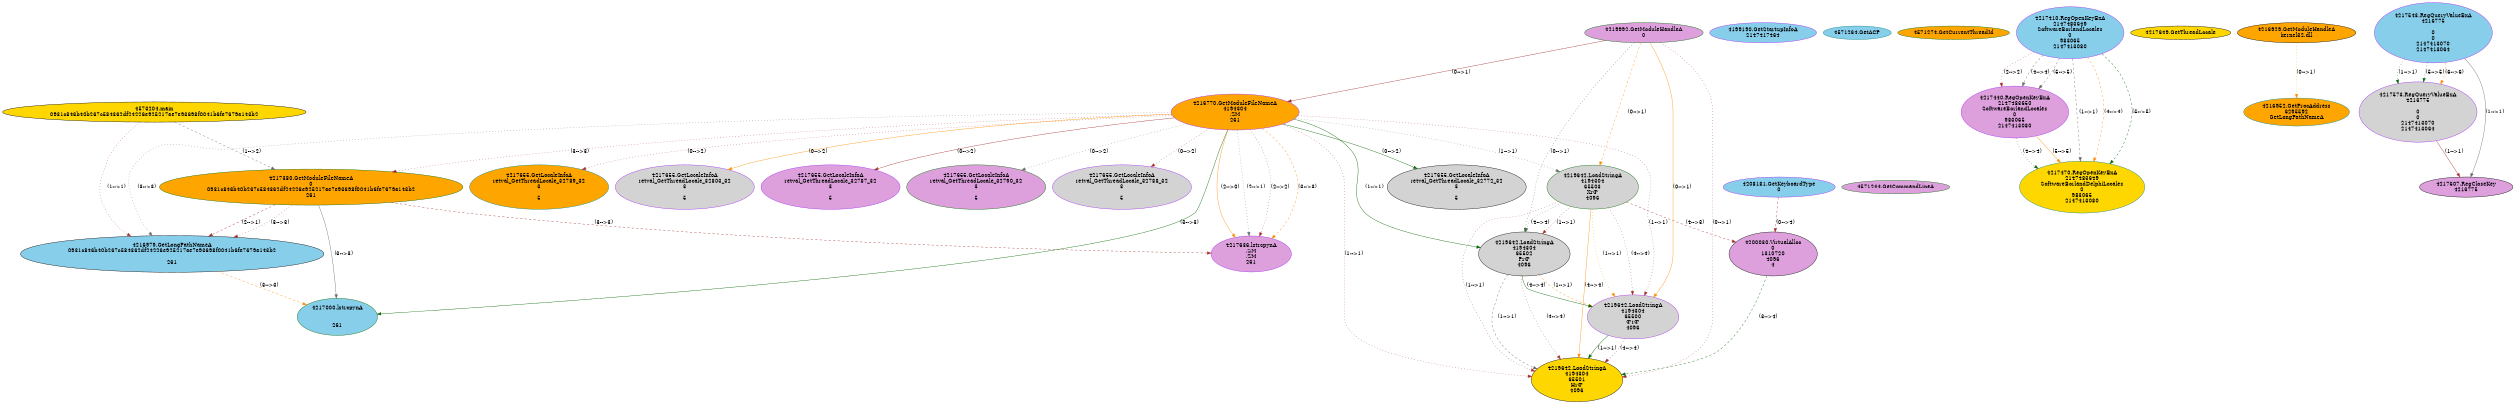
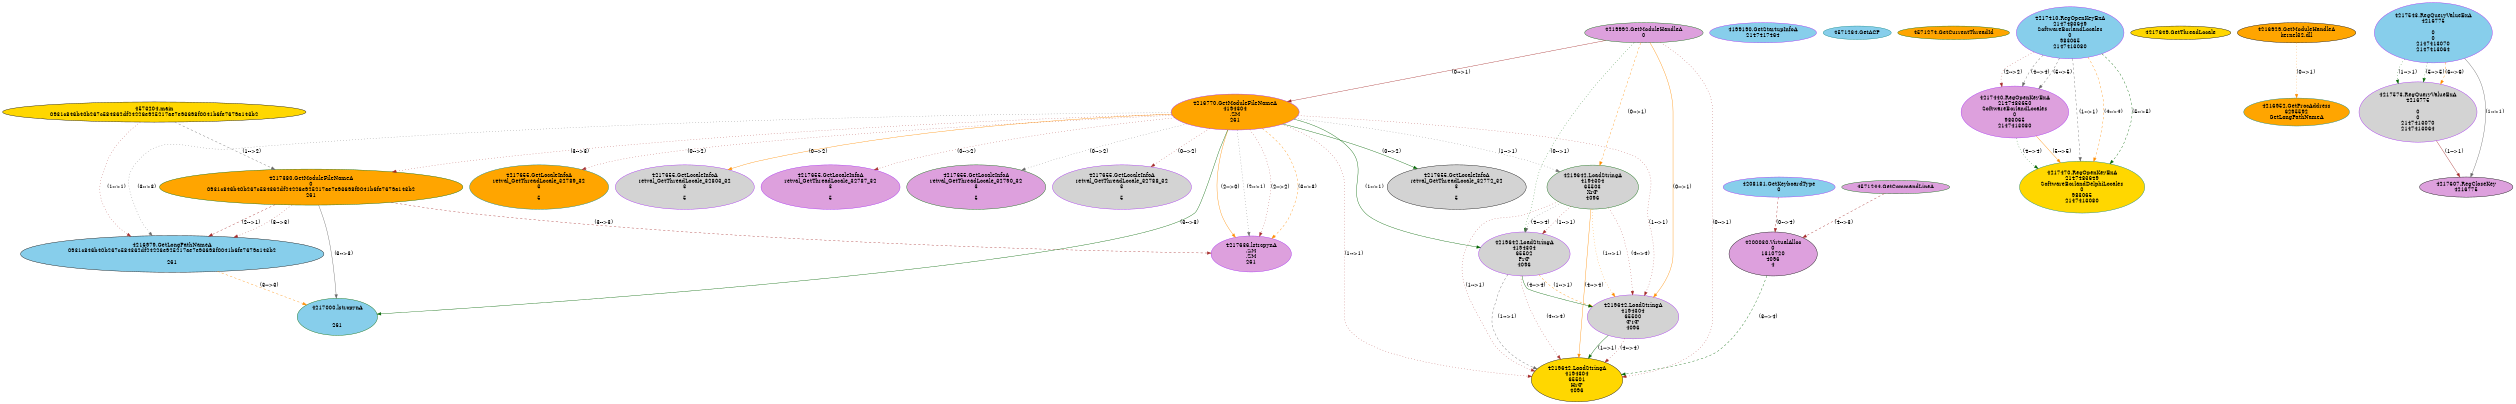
edge "4216770.GetModuleFileNameA 4194304 .ZM 261" -> "4217655.GetLocaleInfoA retval_GetThreadLocale_32787_32 3 5": style solid -> dotted
edge "4219642.LoadStringA 4194304 65503 Xr@ 4096" -> "4200030.VirtualAlloc 0 1310720 4096 4": now "4571244.GetCommandLineA" -> "4200030.VirtualAlloc 0 1310720 4096 4"
node "4219642.LoadStringA 4194304 65502 Pr@ 4096": color black -> purple
